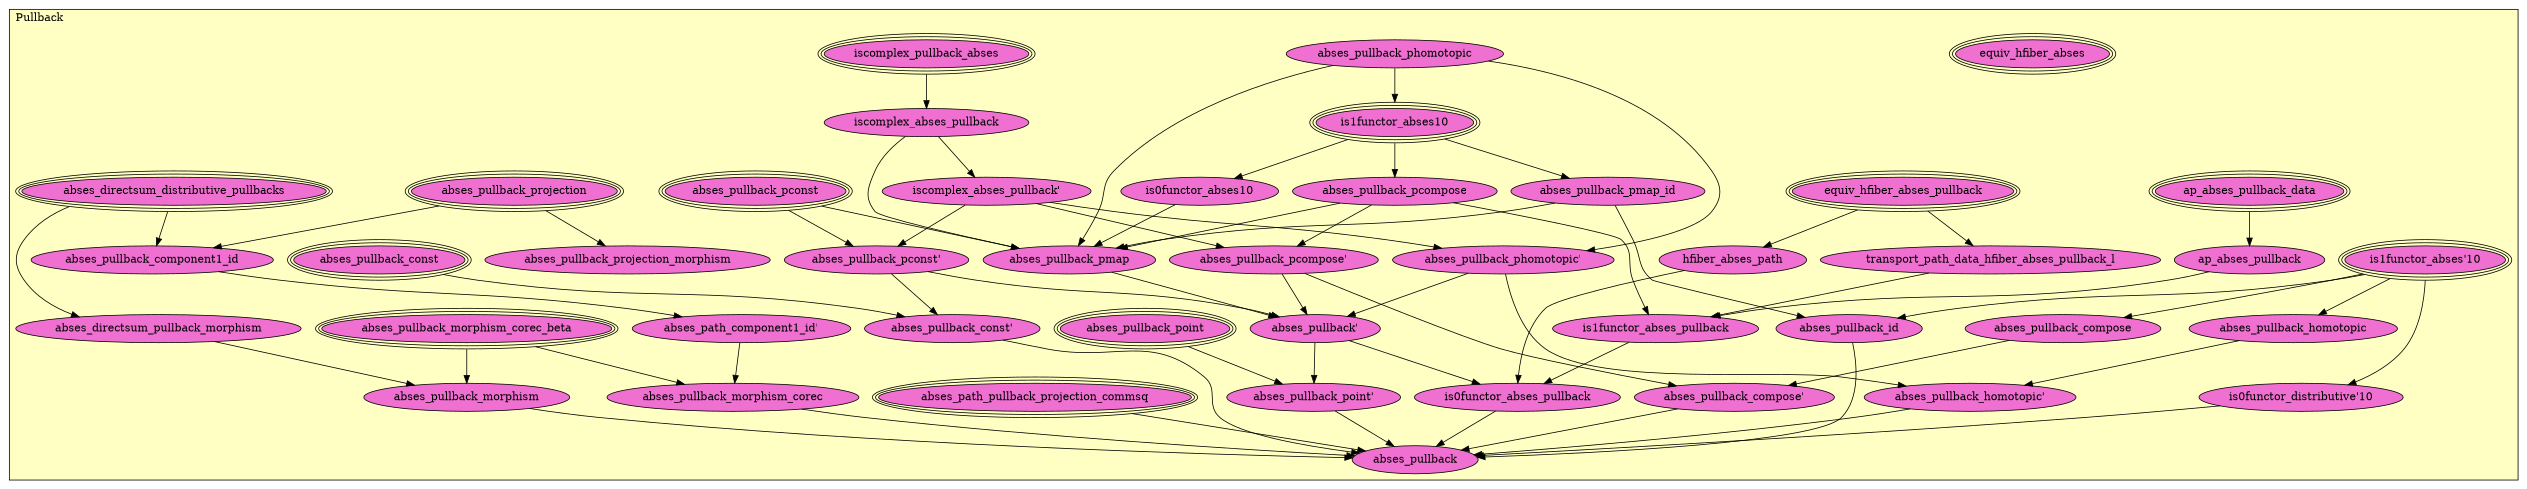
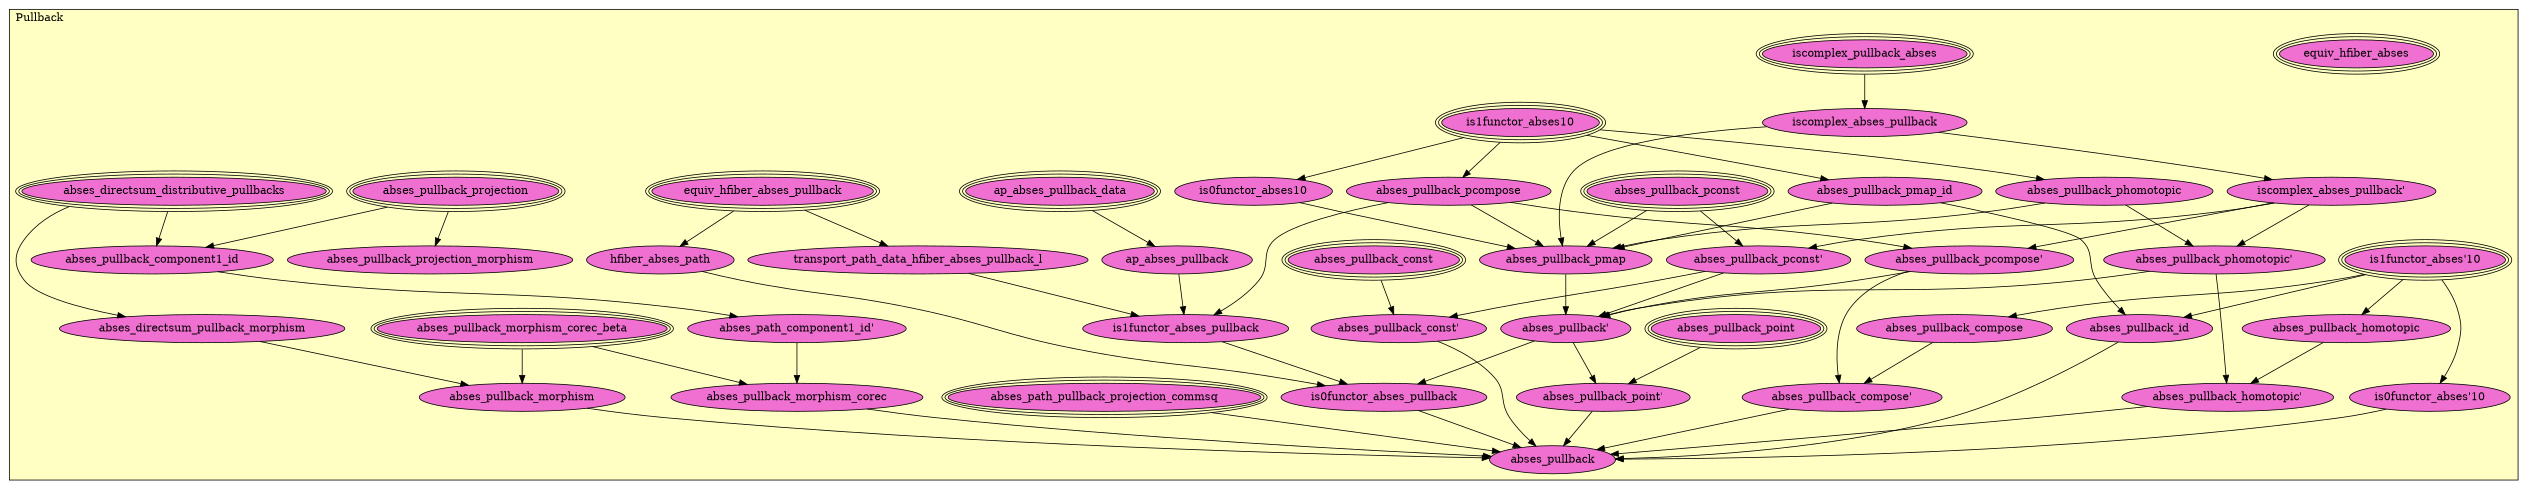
edge "abses_pullback_phomotopic" -> "is1functor_abses10": reversed
node "is0functor_distributive'10": label "is0functor_distributive'10" -> "is0functor_abses'10"
